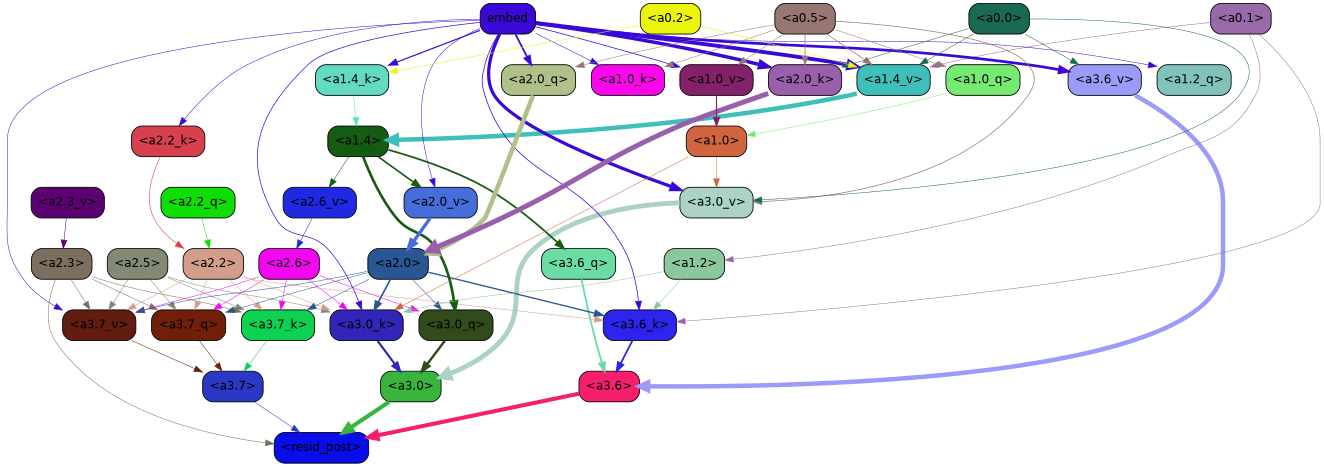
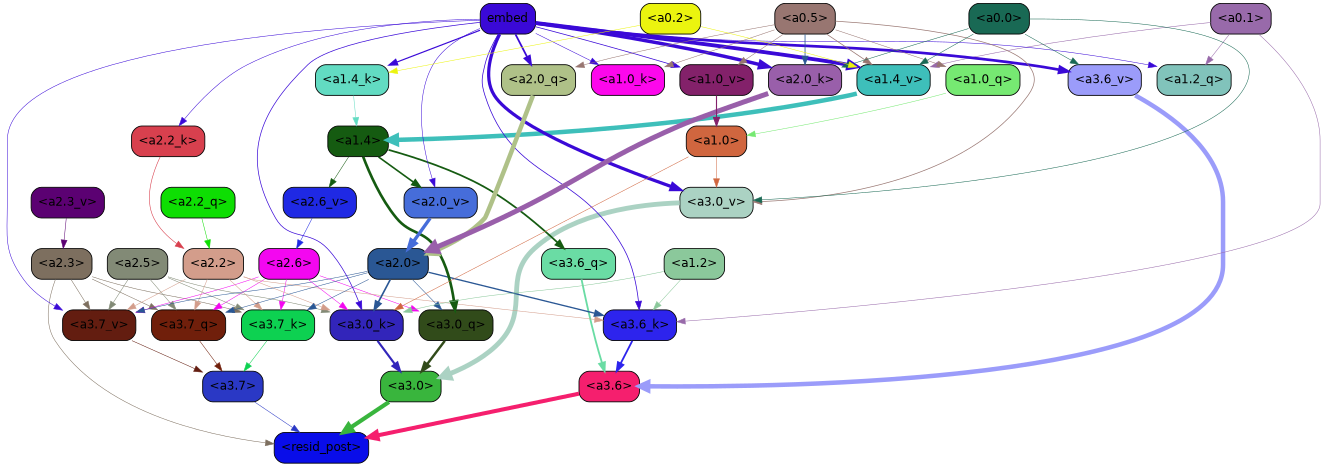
edge "<a0.5>" -> "<a2.0_k>": color #987671 -> #2a5794
edge "<a0.1>" -> "<a1.2>": now "<a0.1>" -> "<a1.2_q>"
